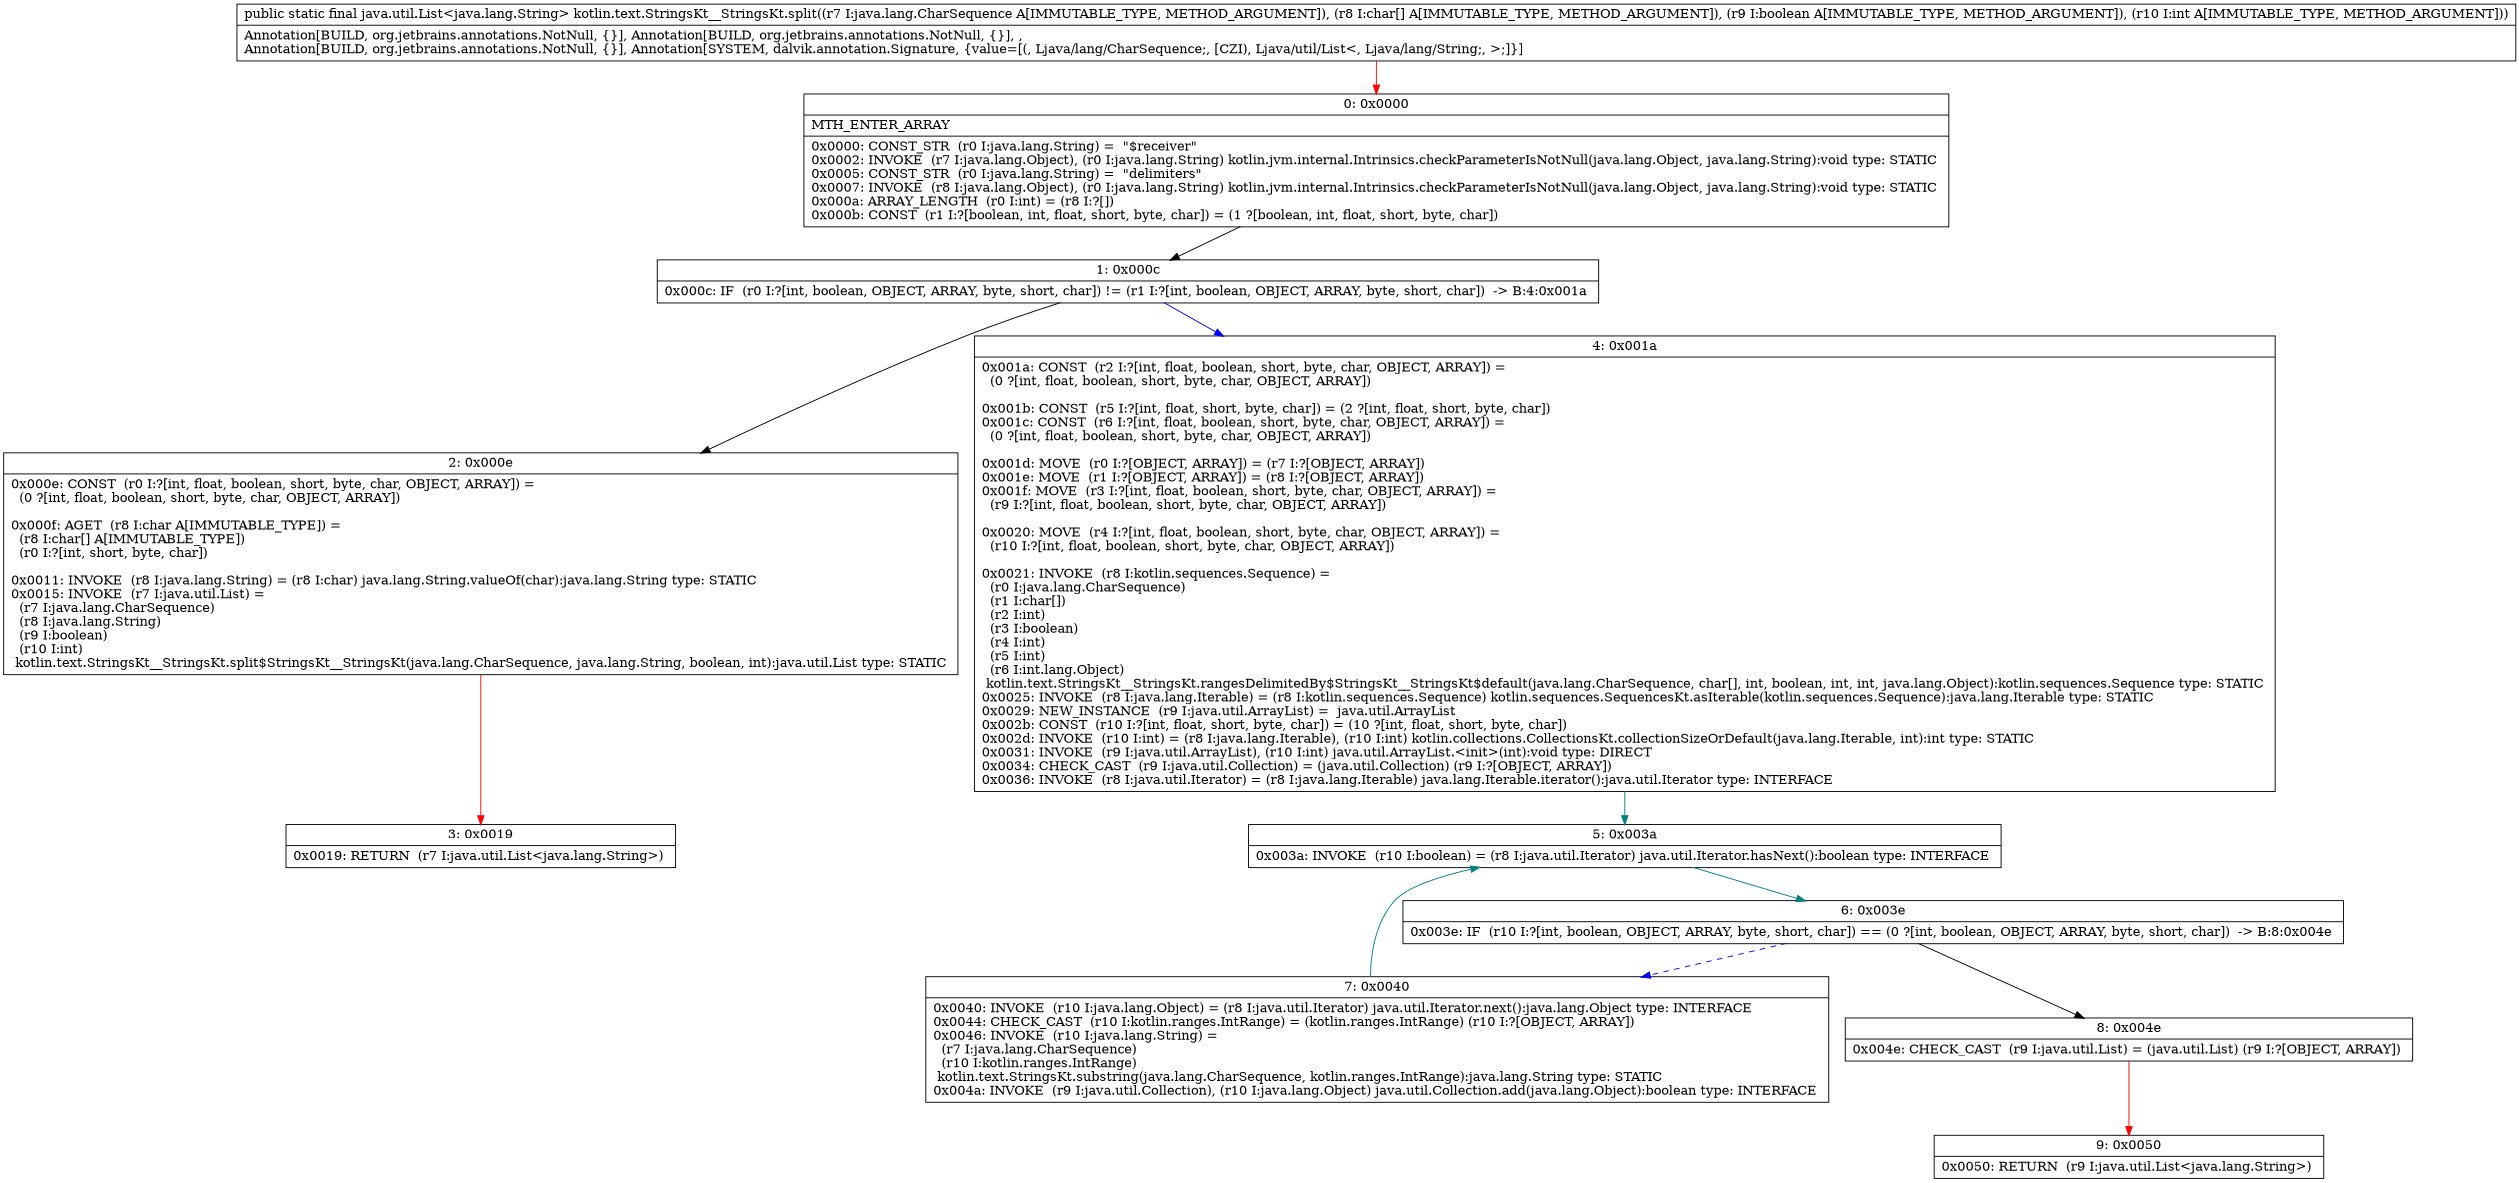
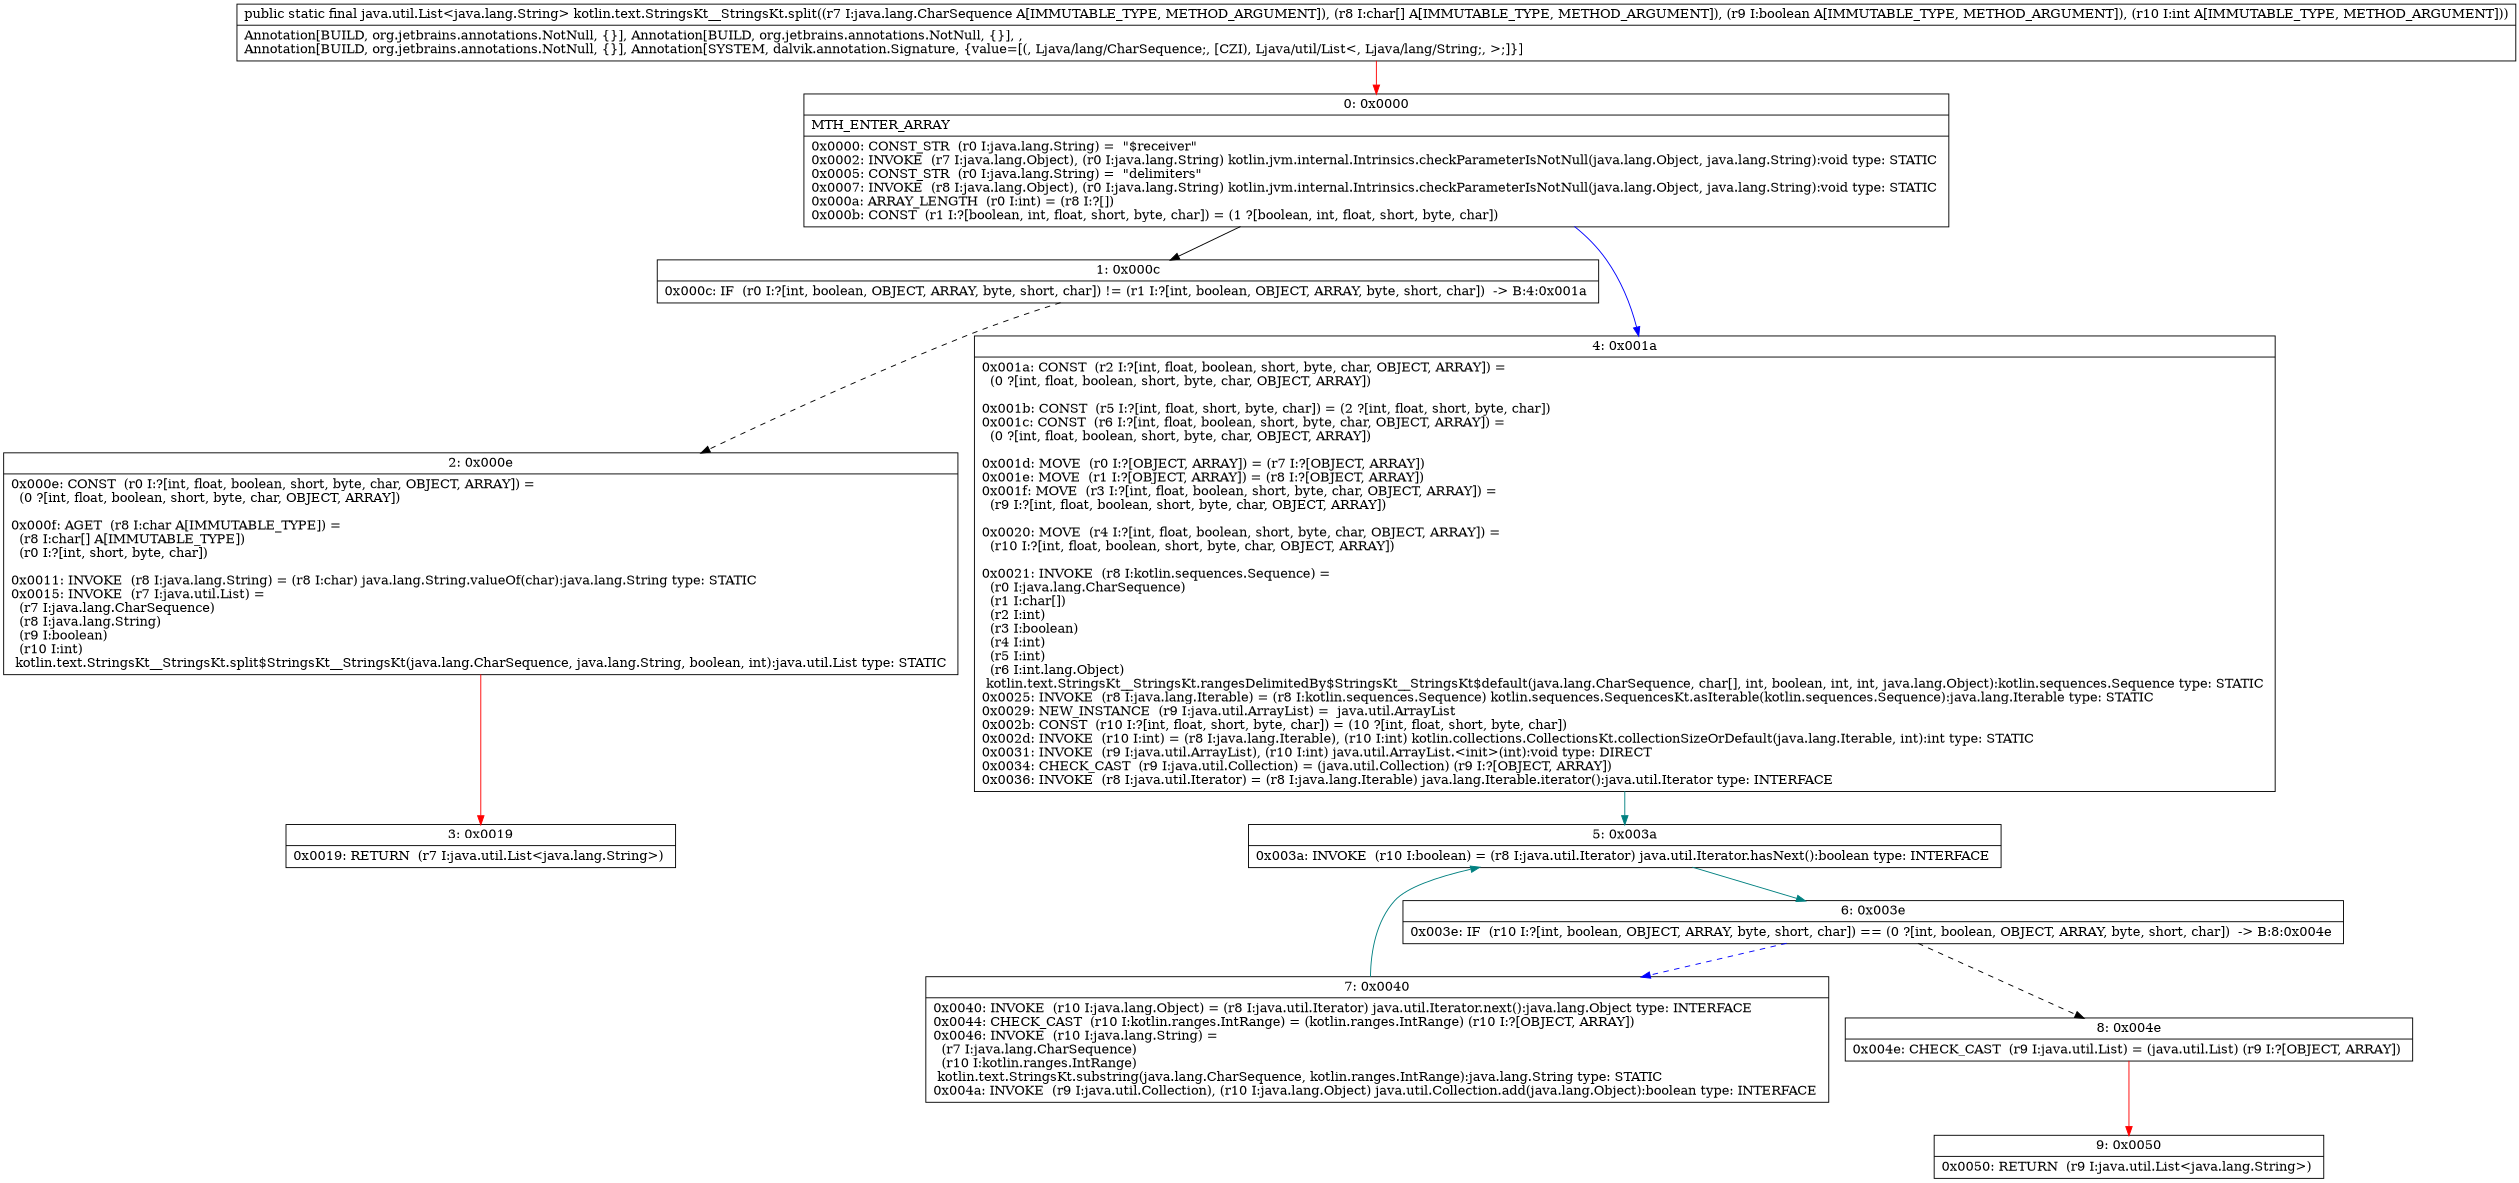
edge "1: 0x000c" -> "4: 0x001a": now "0: 0x0000" -> "4: 0x001a"
edge "1: 0x000c" -> "2: 0x000e": style solid -> dashed
edge "6: 0x003e" -> "8: 0x004e": style solid -> dashed
